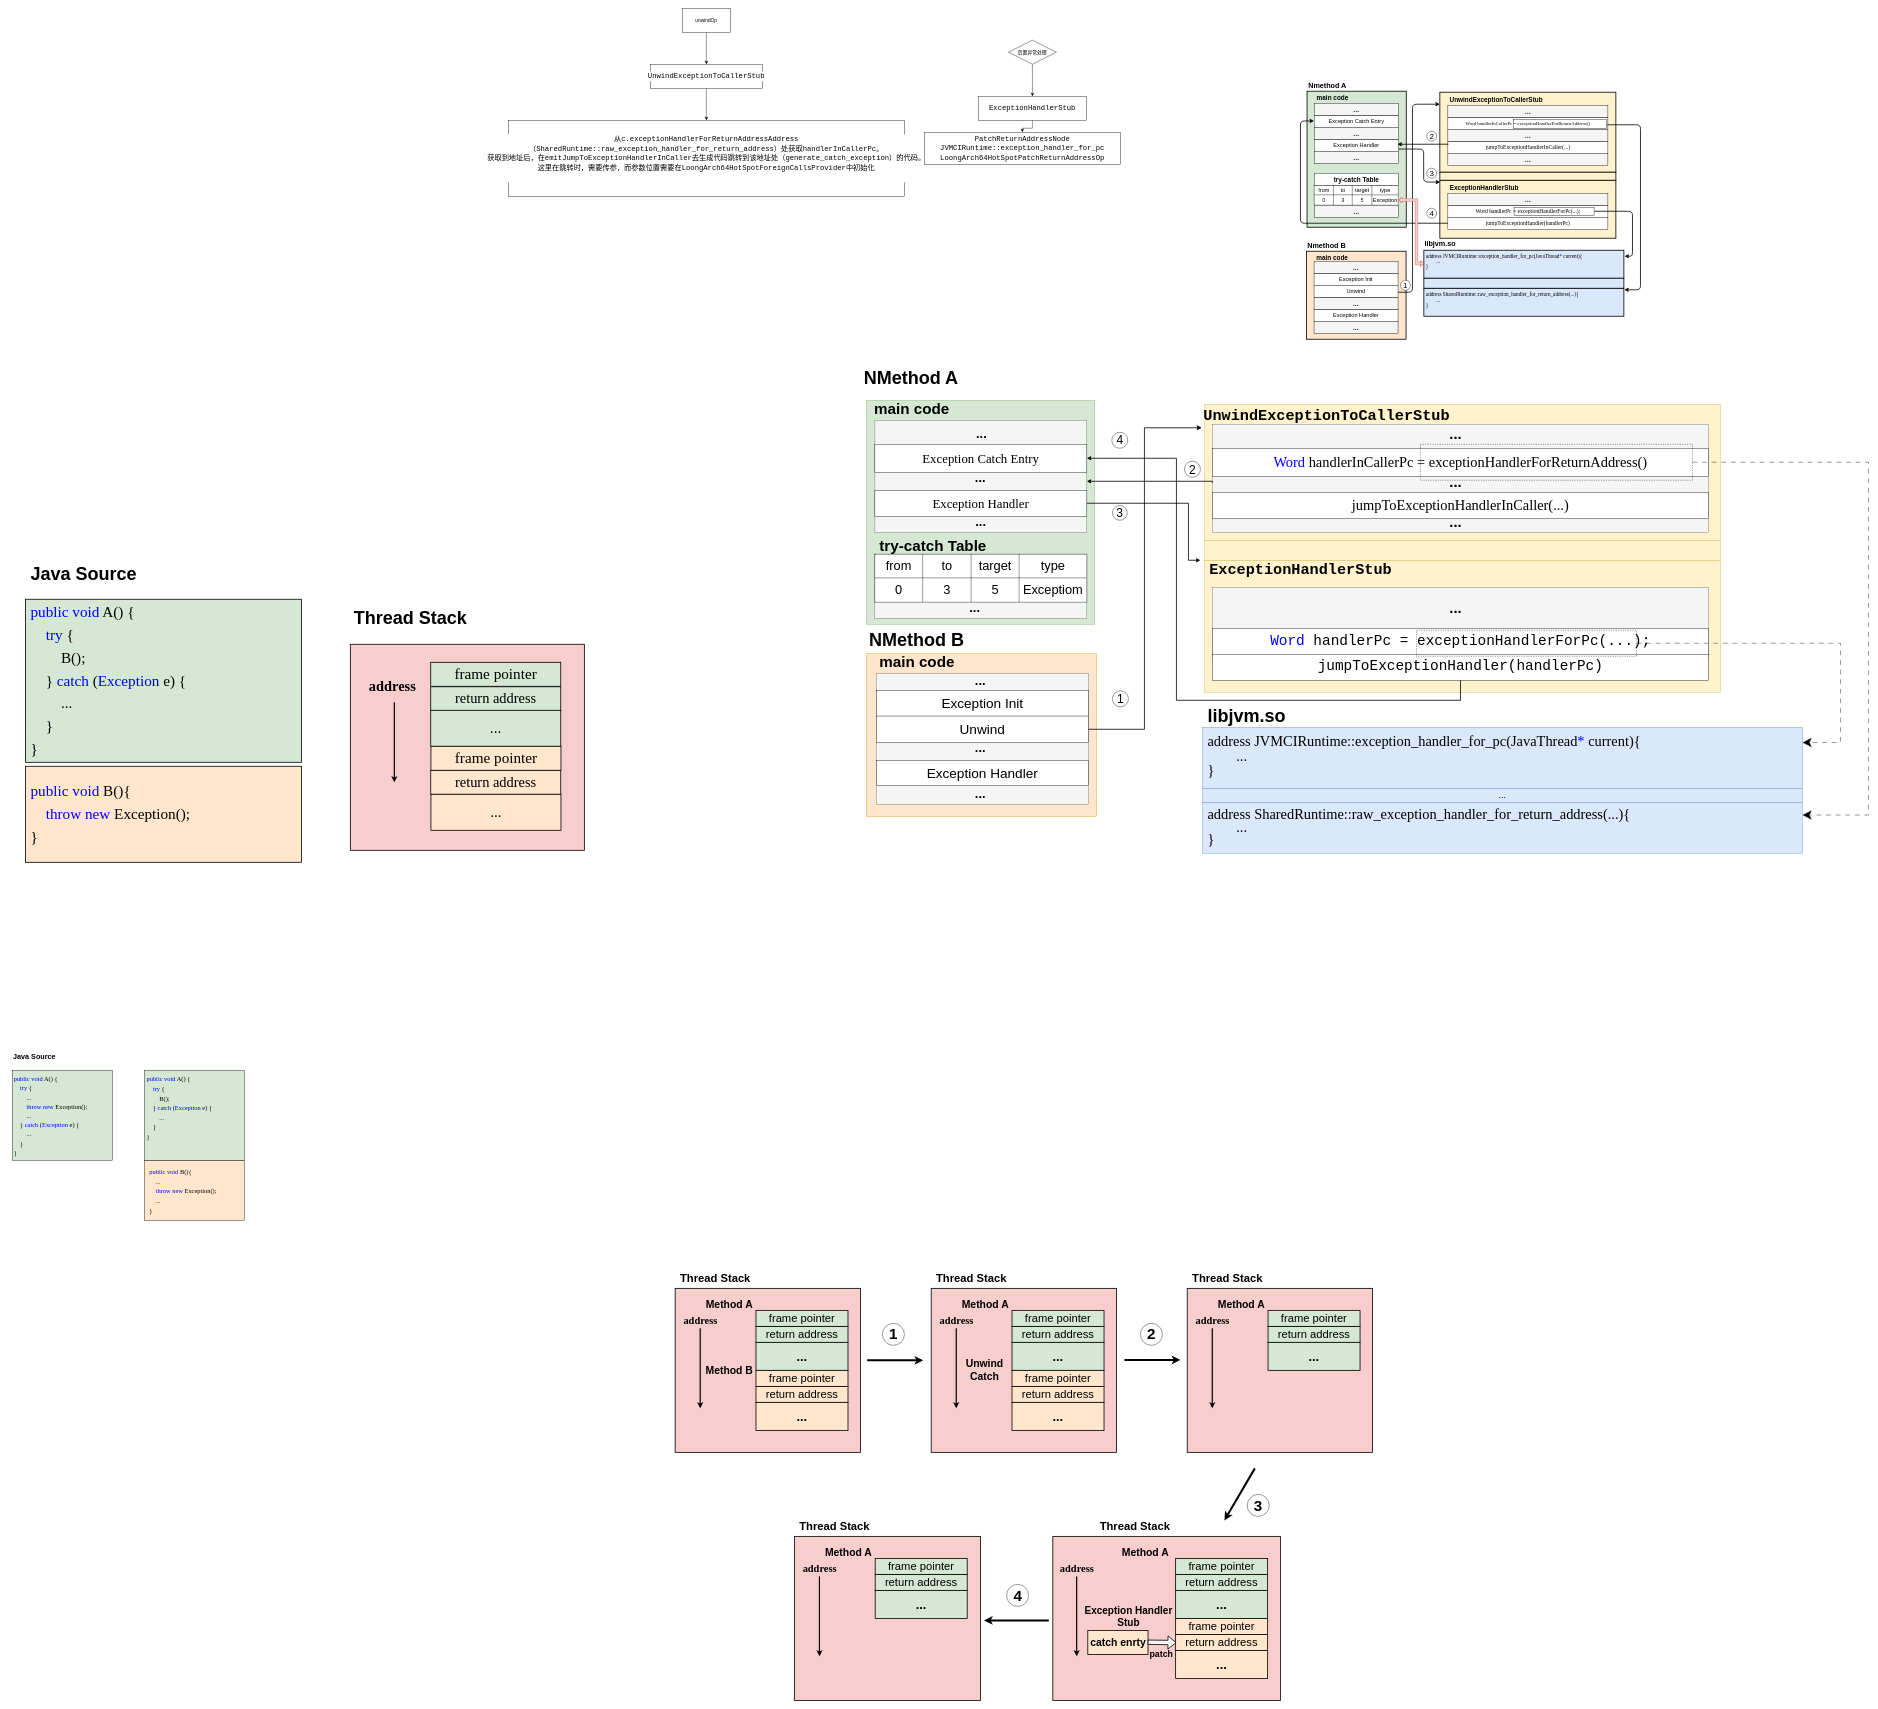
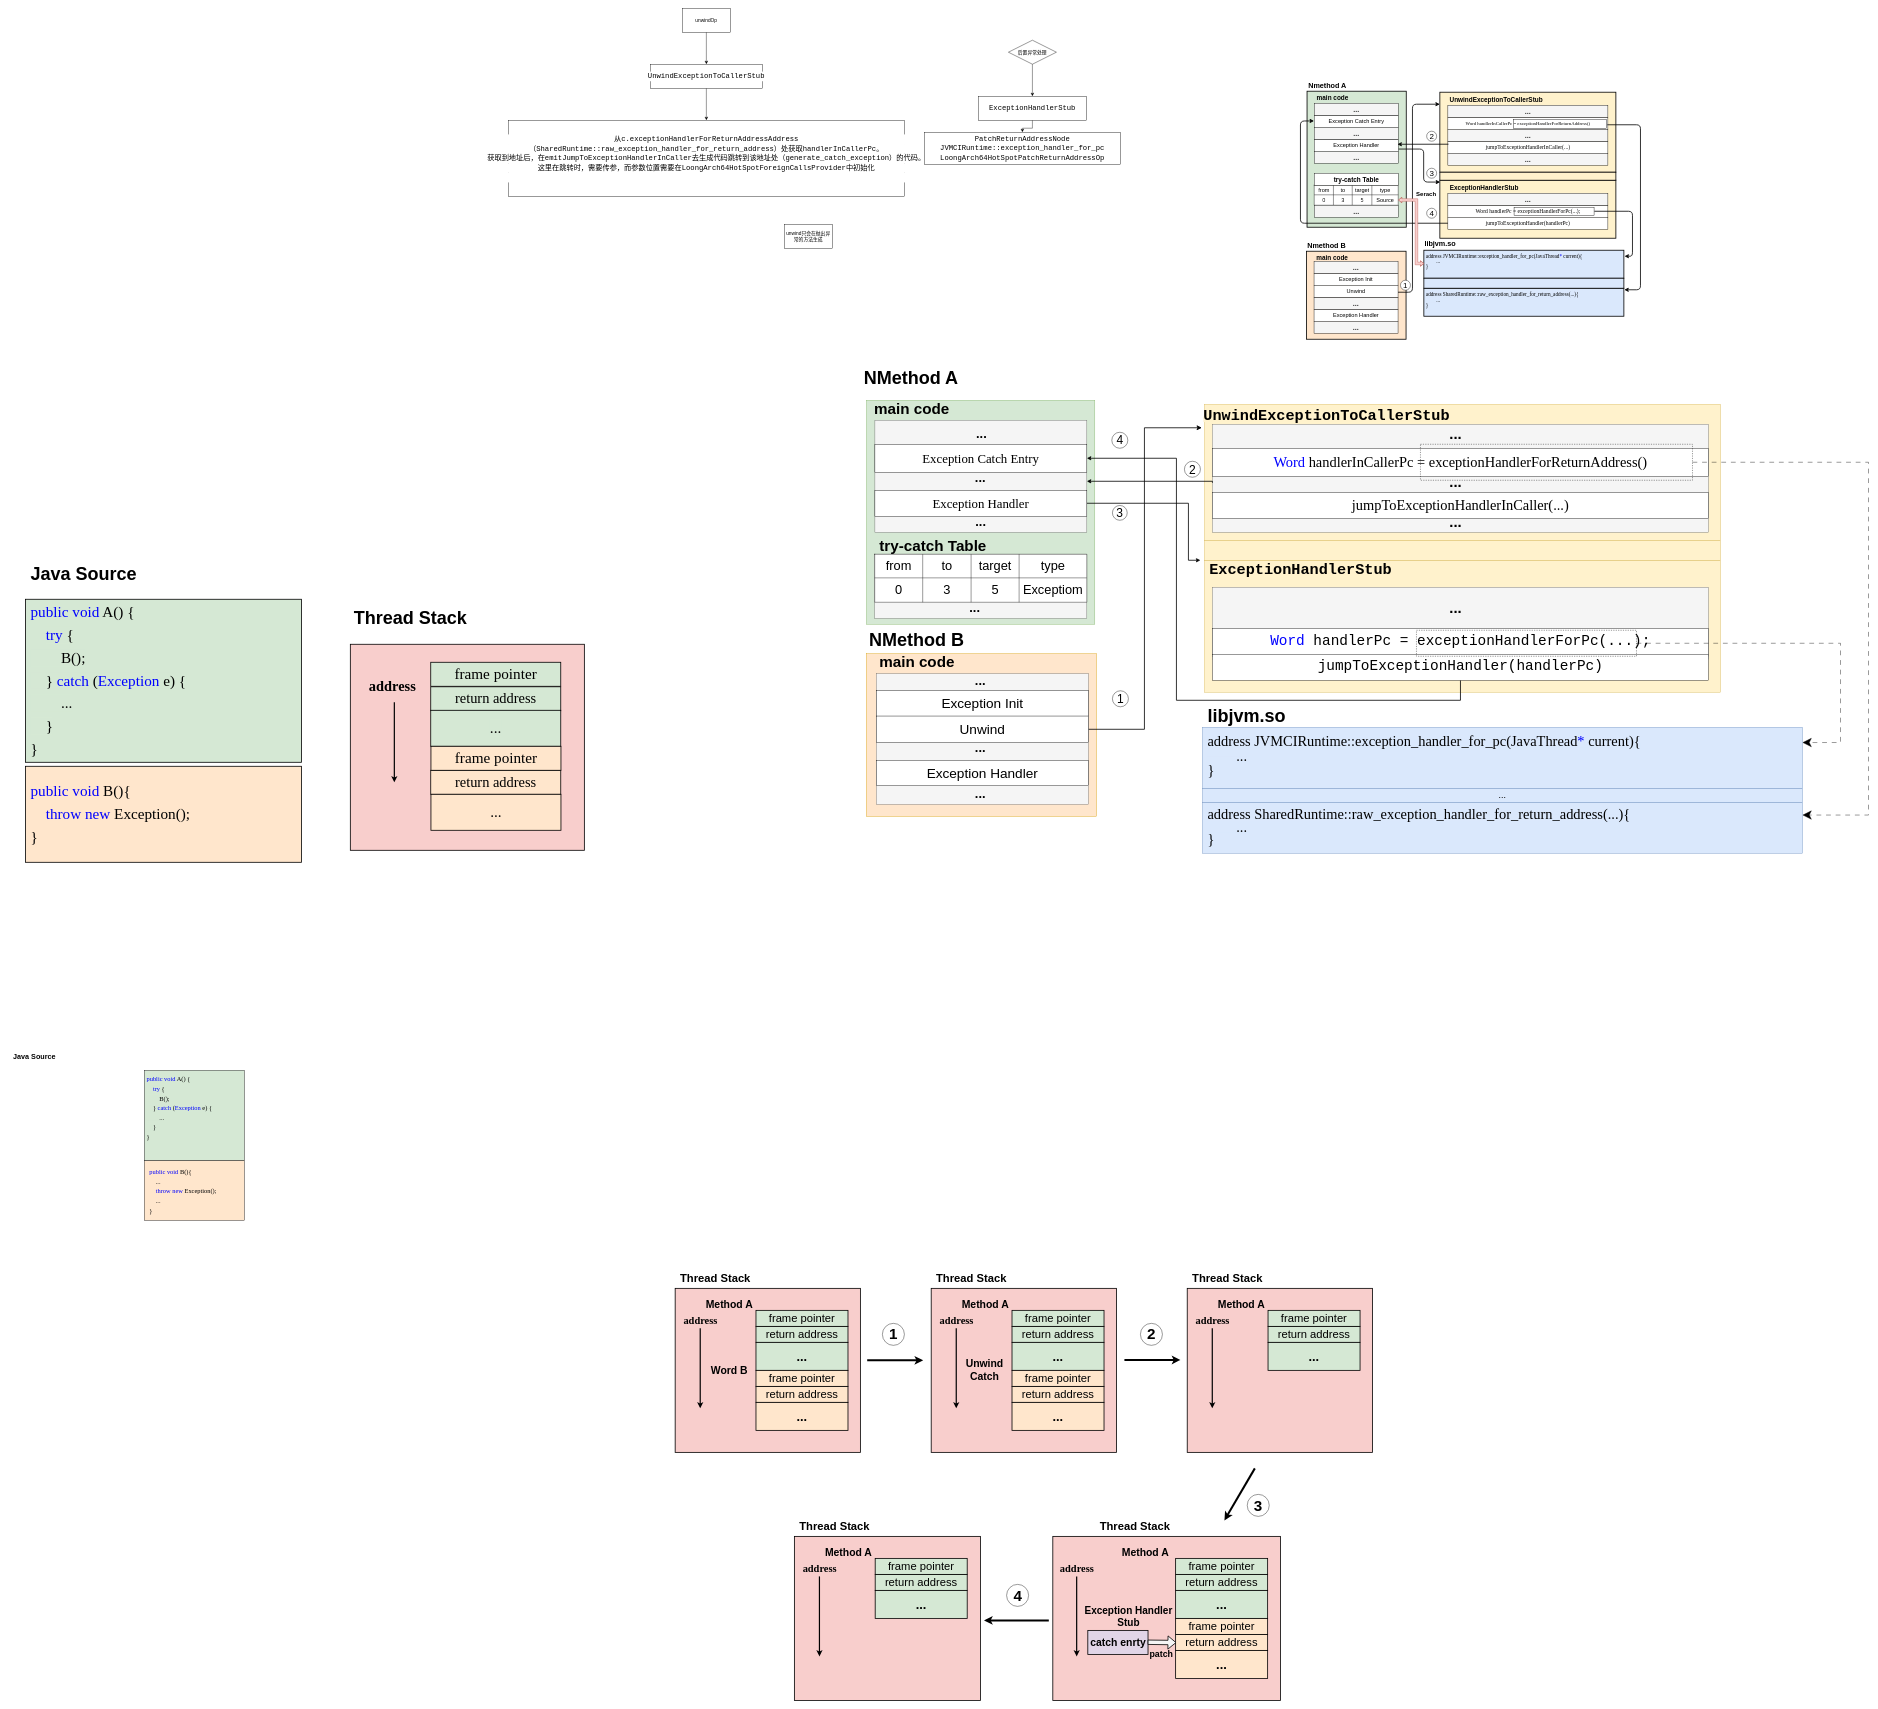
node "Serach": added
node "Exception": label "Exception" -> "Source"
node "unwind只会在抛出异常的方法生成": added
node "public void A() { try { ... throw new Exception(); ... } catch (Exception e) { ... } }": removed
node "Method B": label "Method B" -> "Word B"
node "catch enrty": fillcolor #ffe6cc -> #e1d5e7
